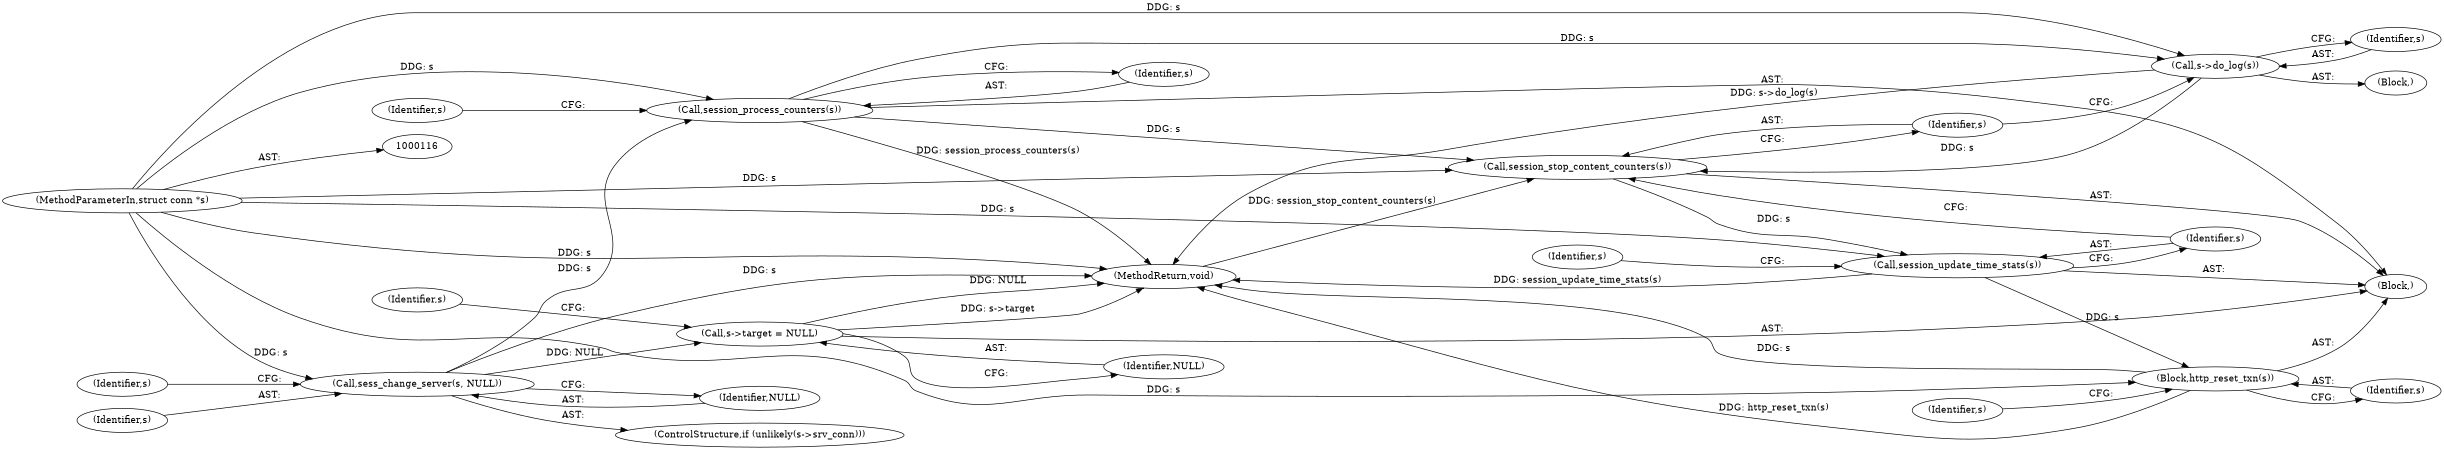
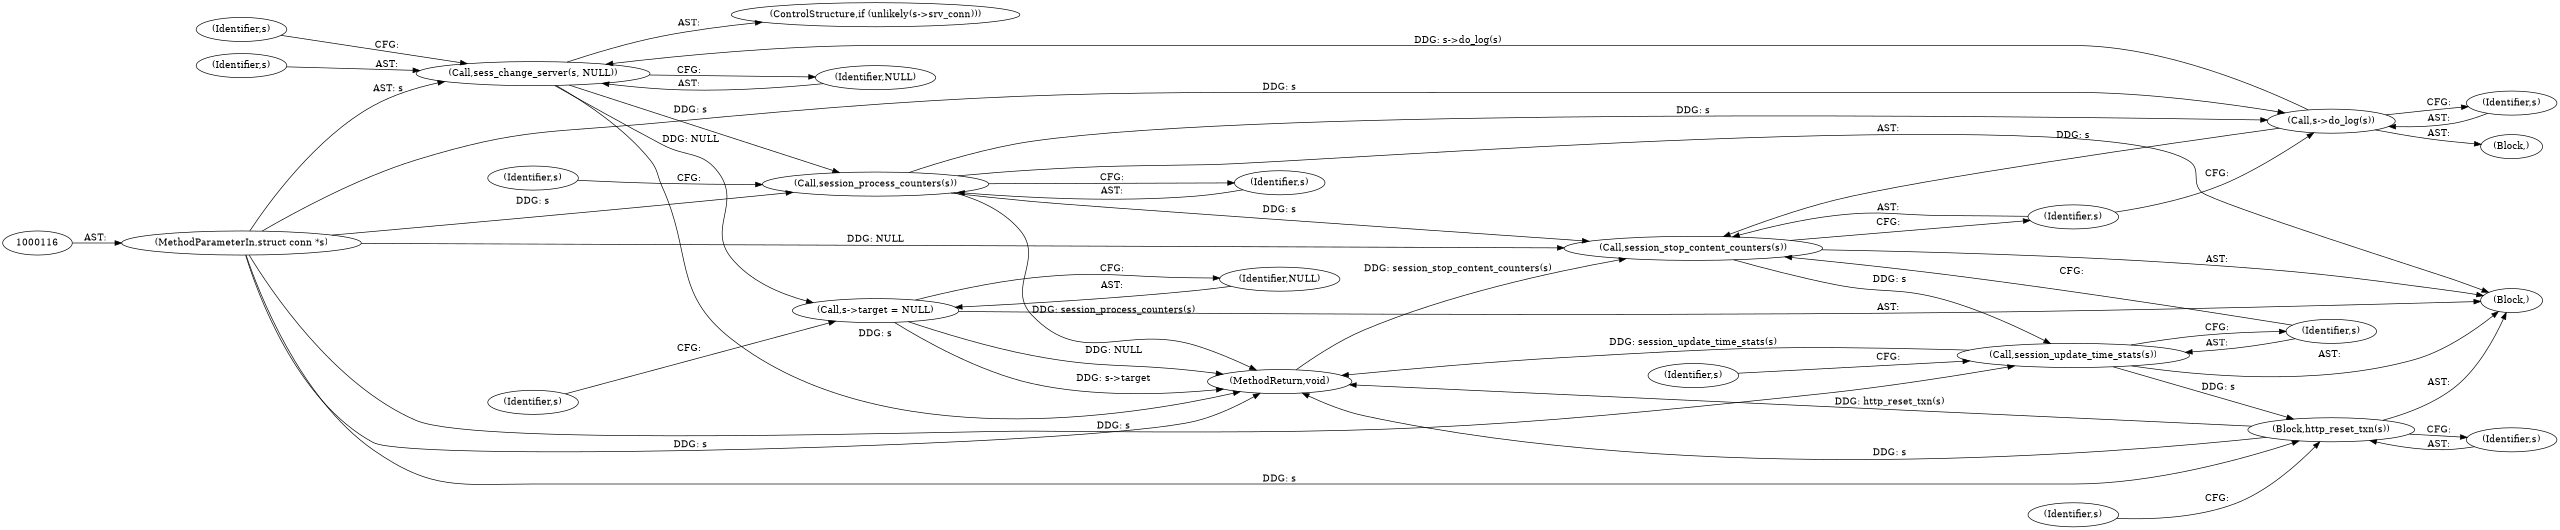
edge "(Call,s->do_log(s))" -> "(MethodReturn,void)": now "(Call,s->do_log(s))" -> "(Call,sess_change_server(s, NULL))"
edge "(MethodParameterIn,struct conn *s)" -> "1000116": reversed
edge "(MethodParameterIn,struct conn *s)" -> "(Call,session_stop_content_counters(s))": label "DDG: s" -> "DDG: NULL"
edge "(MethodParameterIn,struct conn *s)" -> "(Call,sess_change_server(s, NULL))": label "DDG: s" -> "AST: s"
